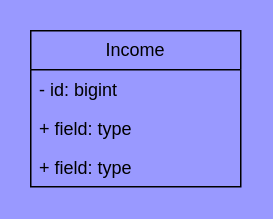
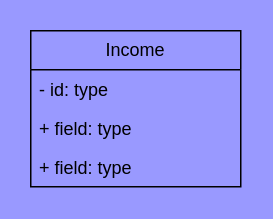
node "- id: bigint": label "- id: bigint" -> "- id: type"
